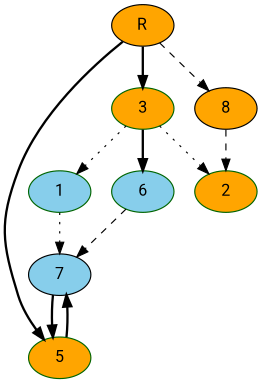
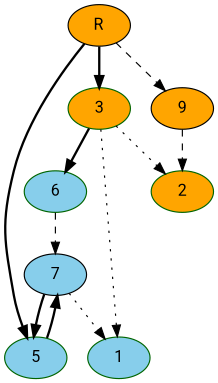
node "8": label "8" -> "9"
edge "1" -> "7": reversed
node "5": fillcolor orange -> skyblue
